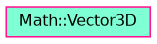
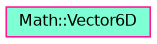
node "Math::Vector3D": label "Math::Vector3D" -> "Math::Vector6D"
